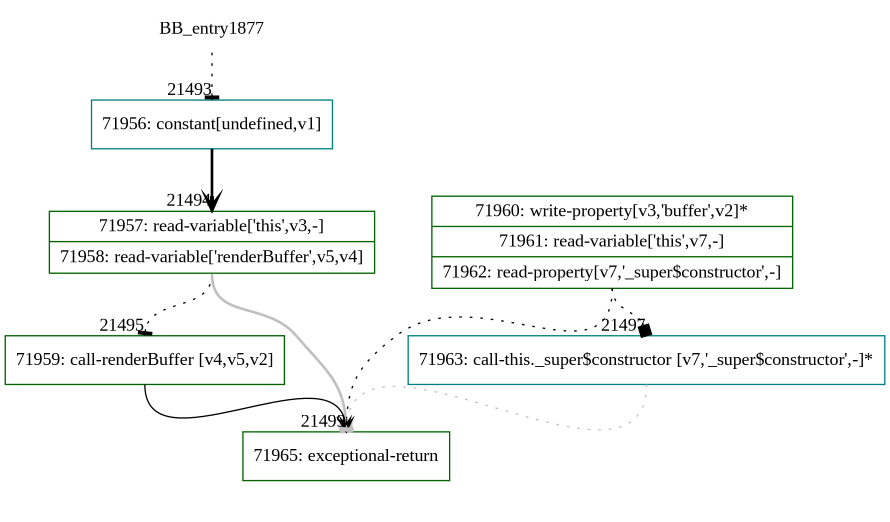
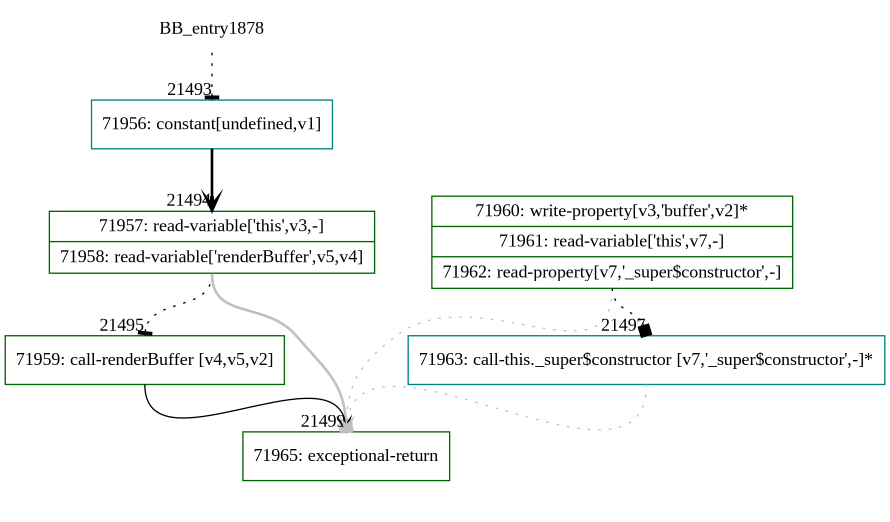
node "BB_entry1877": label "BB_entry1877" -> "BB_entry1878"
edge "71960: write-property[v3,'buffer',v2]*" -> "71965: exceptional-return": color black -> gray
